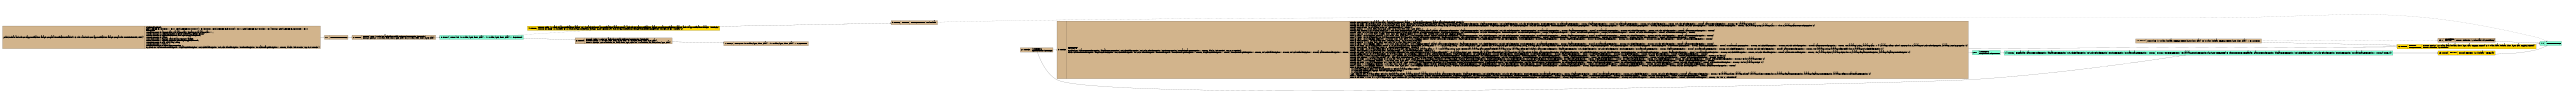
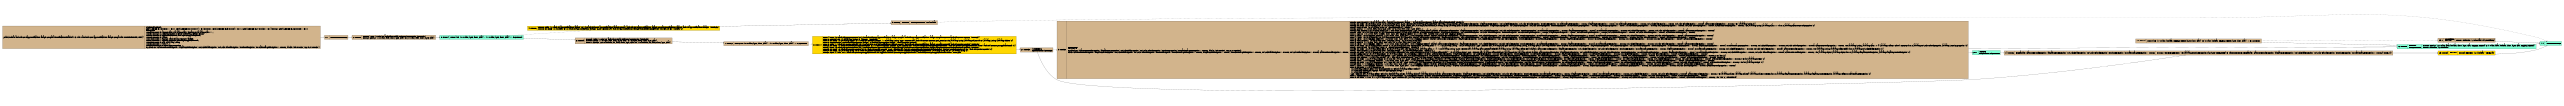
node "8: 0x0014": added
node "12: 0x0080": fillcolor gold -> aquamarine
node "28: ?": text "SYNTHETIC" -> "VARARG"
node "14: 0x0082": fillcolor aquamarine -> tan
